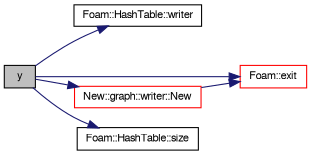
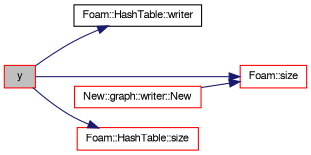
node "y": color black -> red
node "Foam::exit": label "Foam::exit" -> "Foam::size"
edge "y" -> "New::graph::writer::New": removed
node "Foam::HashTable::size": color black -> red
